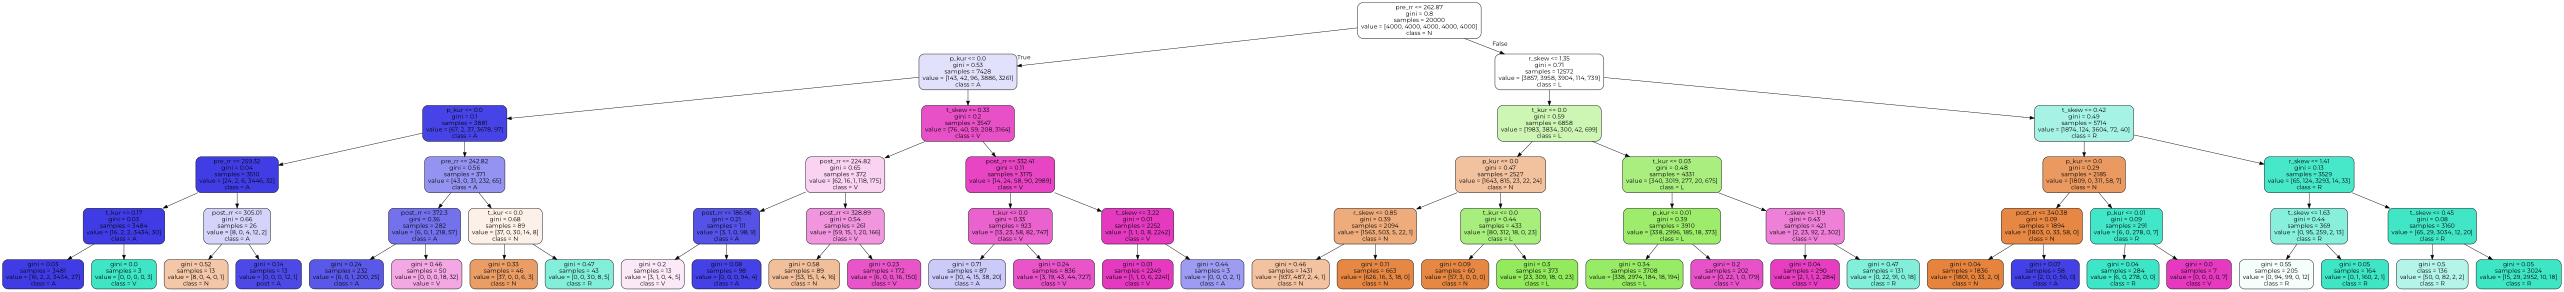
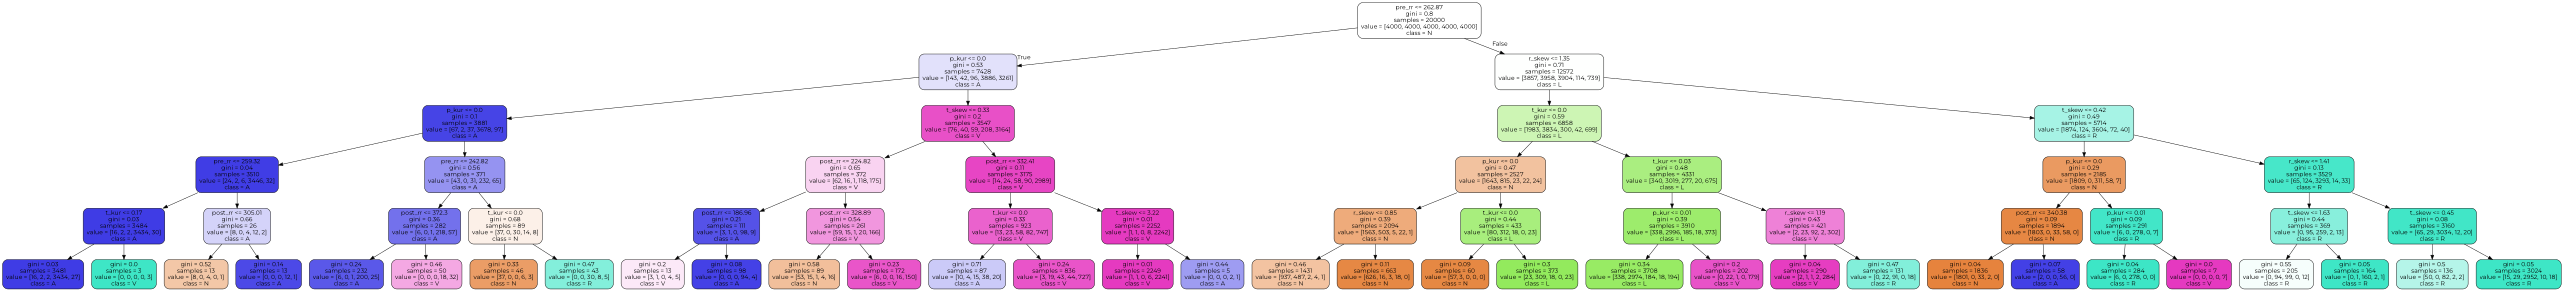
node "gini = 0.14 samples = 13 value = [0, 0, 0, 12, 1] post = A": label "gini = 0.14 samples = 13 value = [0, 0, 0, 12, 1] post = A" -> "gini = 0.14 samples = 13 value = [0, 0, 0, 12, 1] class = A"
node "gini = 0.46 samples = 50 value = [0, 0, 0, 18, 32] value = V": label "gini = 0.46 samples = 50 value = [0, 0, 0, 18, 32] value = V" -> "gini = 0.46 samples = 50 value = [0, 0, 0, 18, 32] class = V"
node "gini = 0.44 samples = 3 value = [0, 0, 0, 2, 1] class = A": label "gini = 0.44 samples = 3 value = [0, 0, 0, 2, 1] class = A" -> "gini = 0.44 samples = 5 value = [0, 0, 0, 2, 1] class = A"
node "gini = 0.5 class = 136 value = [50, 0, 82, 2, 2] class = R": label "gini = 0.5 class = 136 value = [50, 0, 82, 2, 2] class = R" -> "gini = 0.5 samples = 136 value = [50, 0, 82, 2, 2] class = R"
